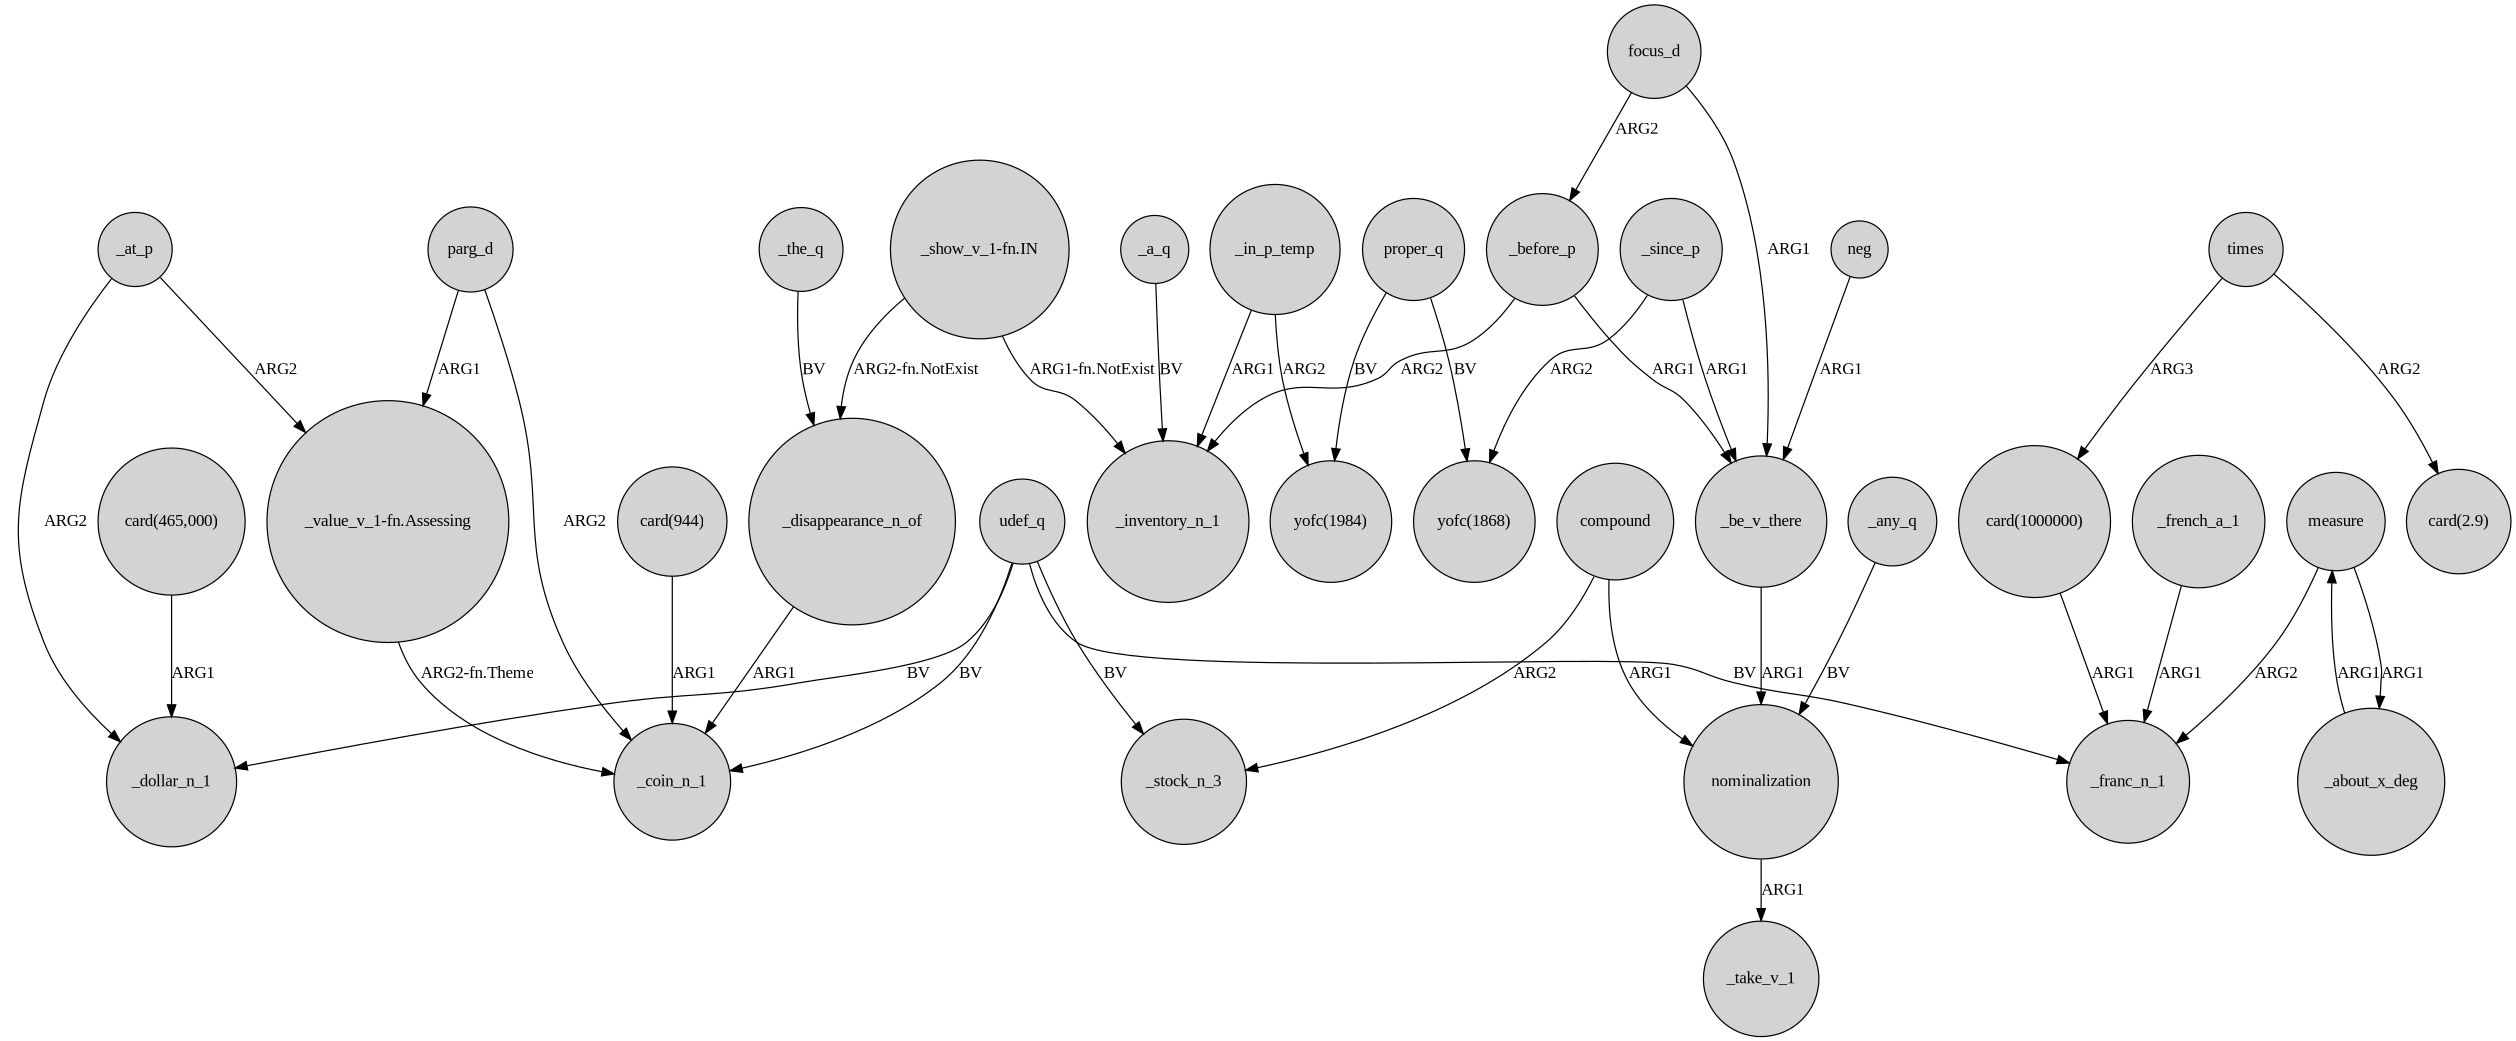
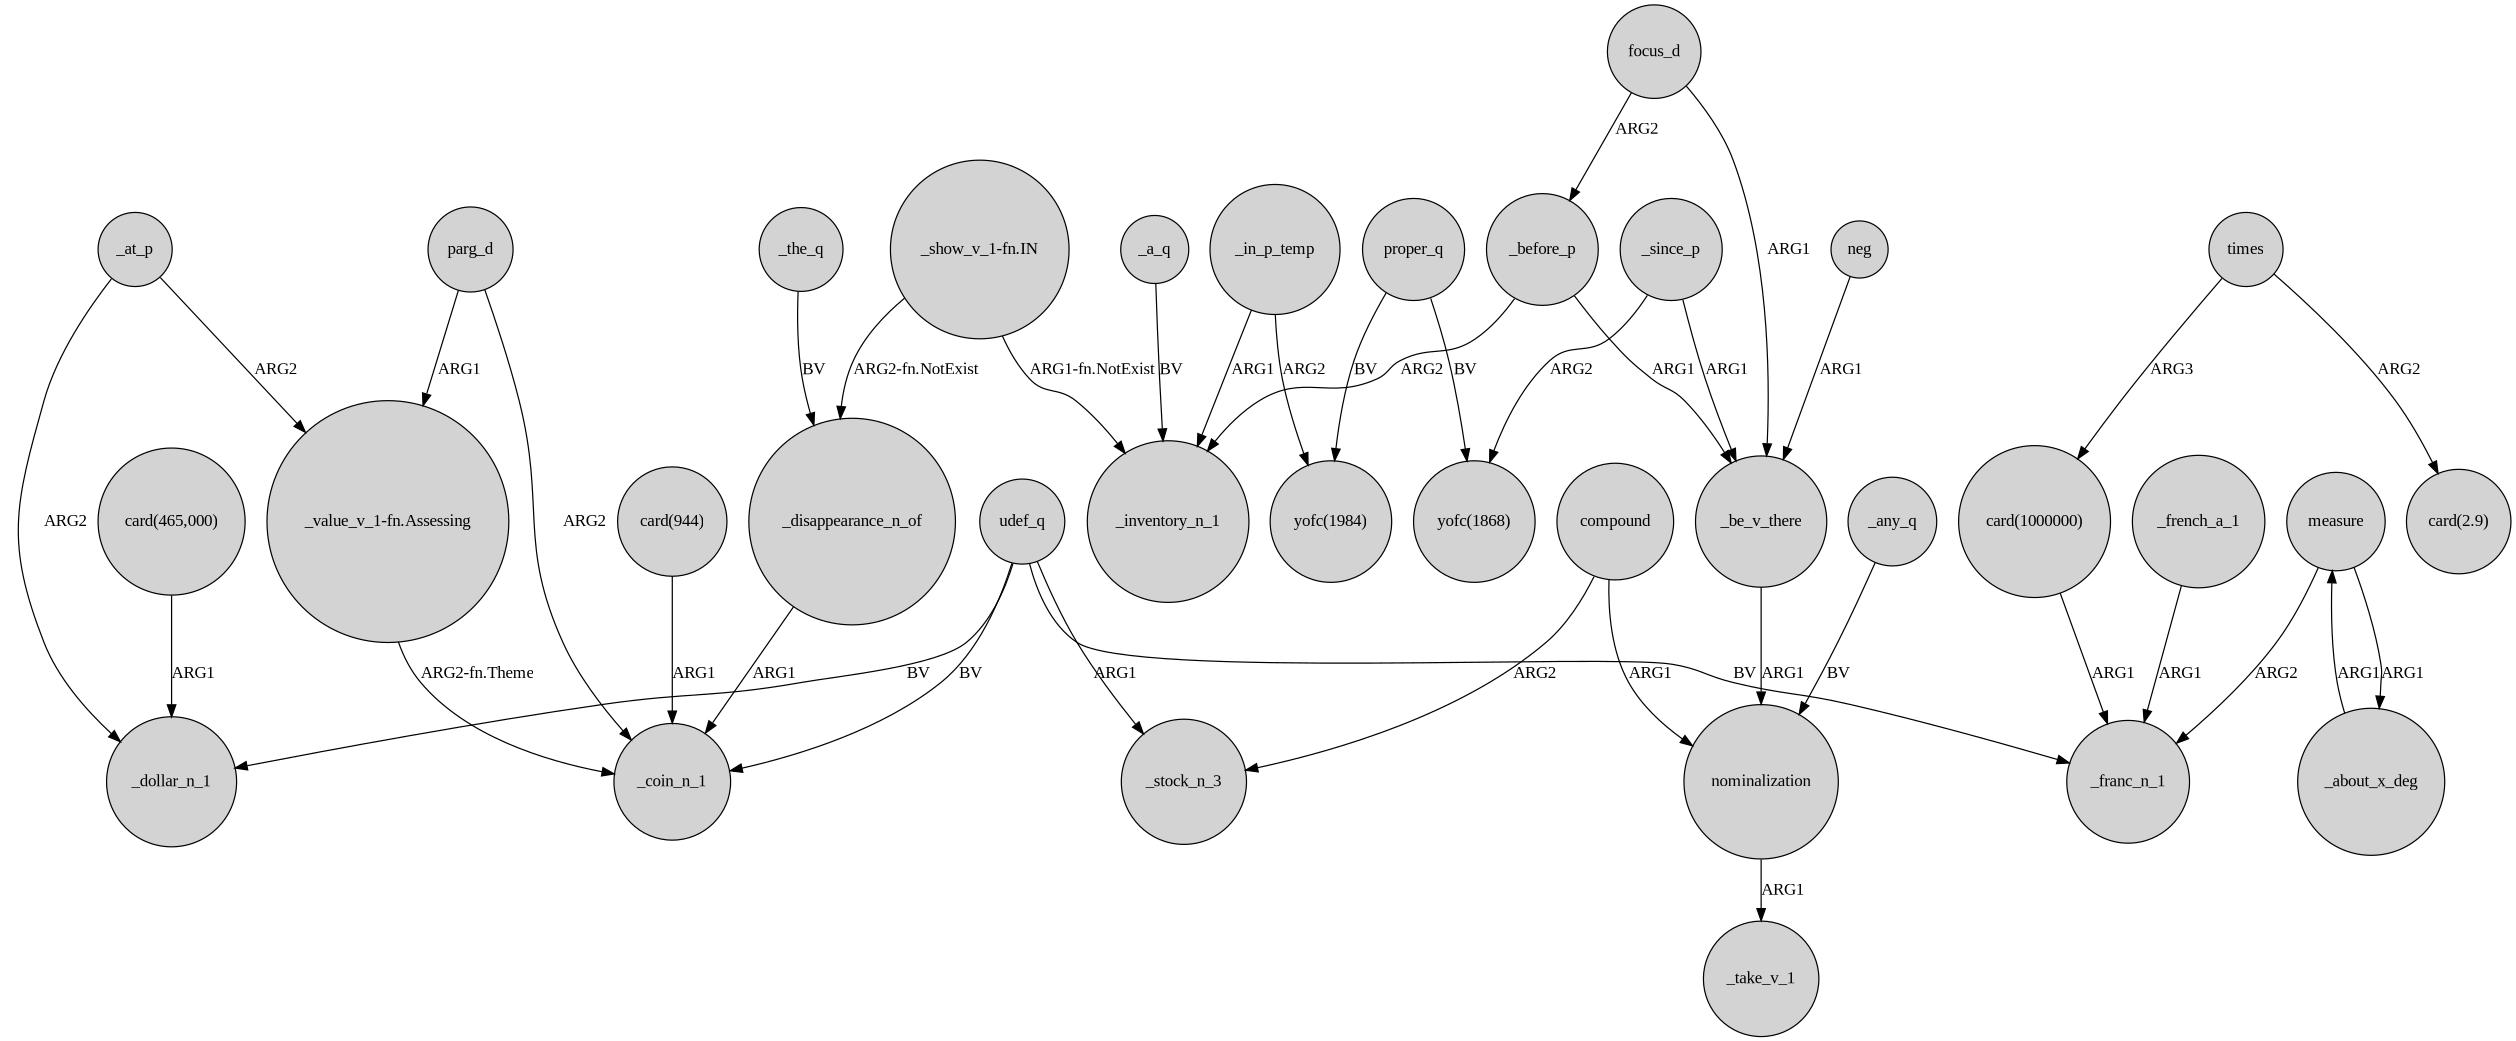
edge "udef_q" -> "_stock_n_3": label "BV" -> "ARG1"
